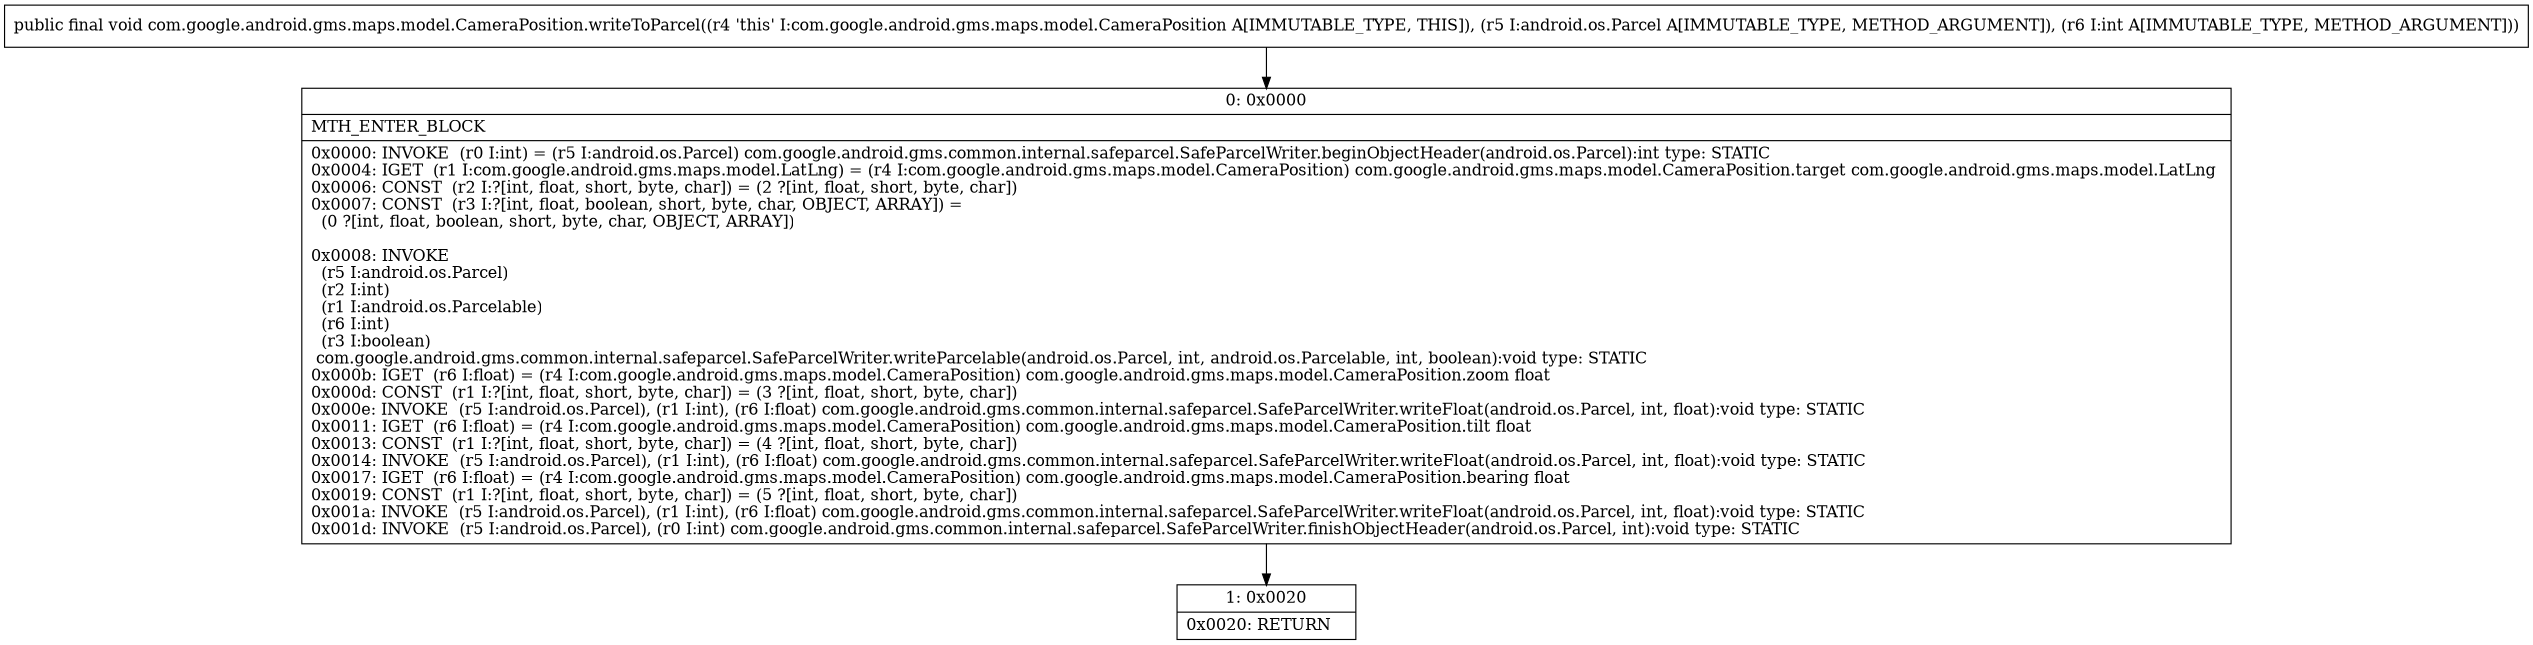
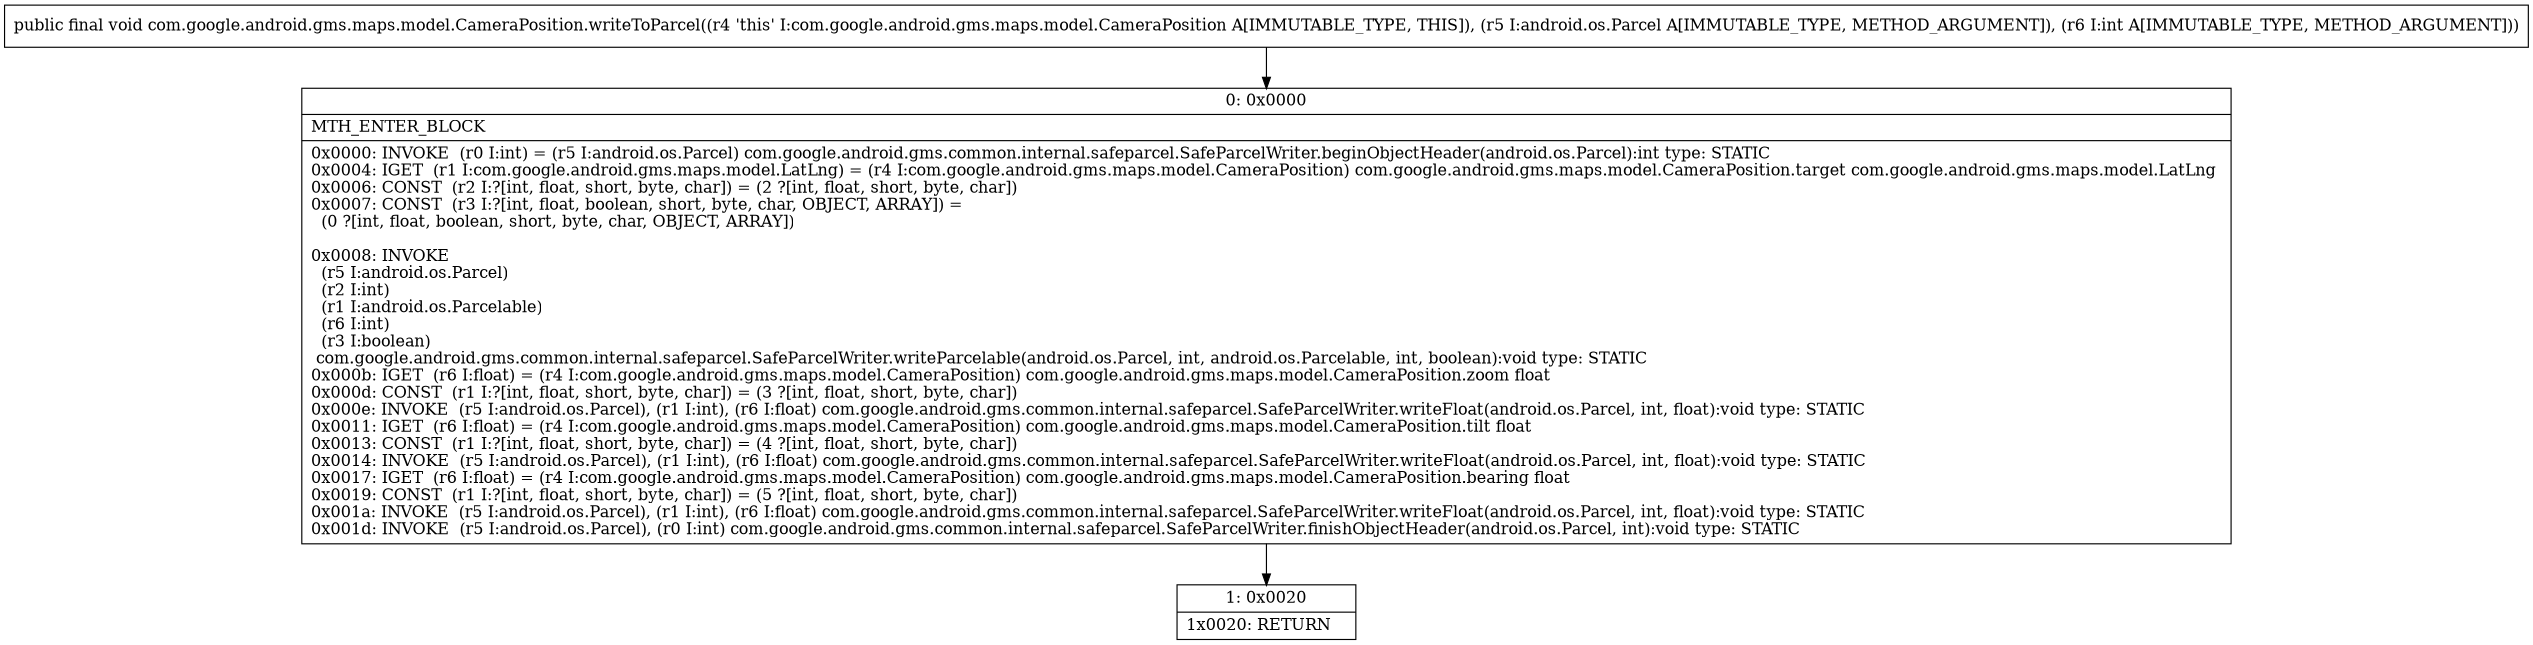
node "1: 0x0020": text "0x0020: RETURN" -> "1x0020: RETURN"
